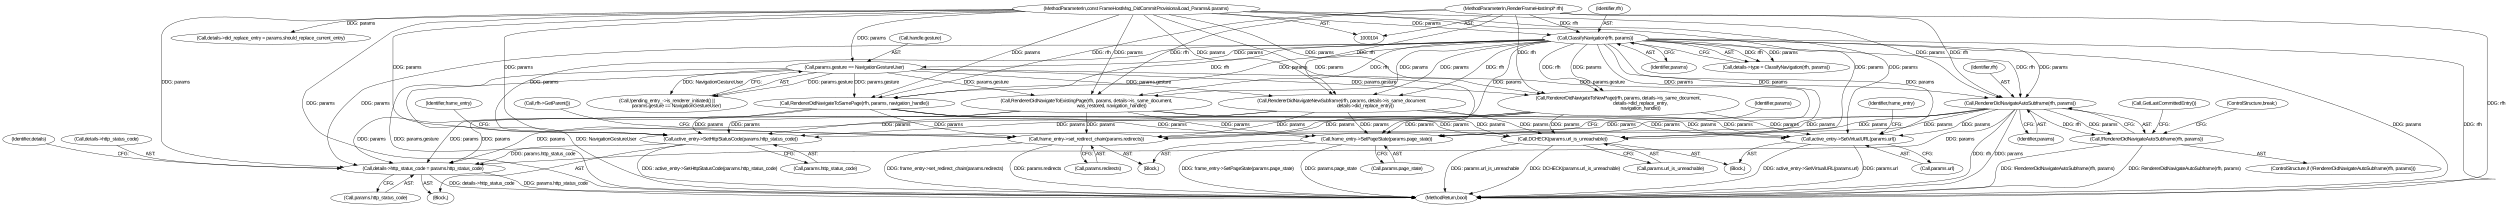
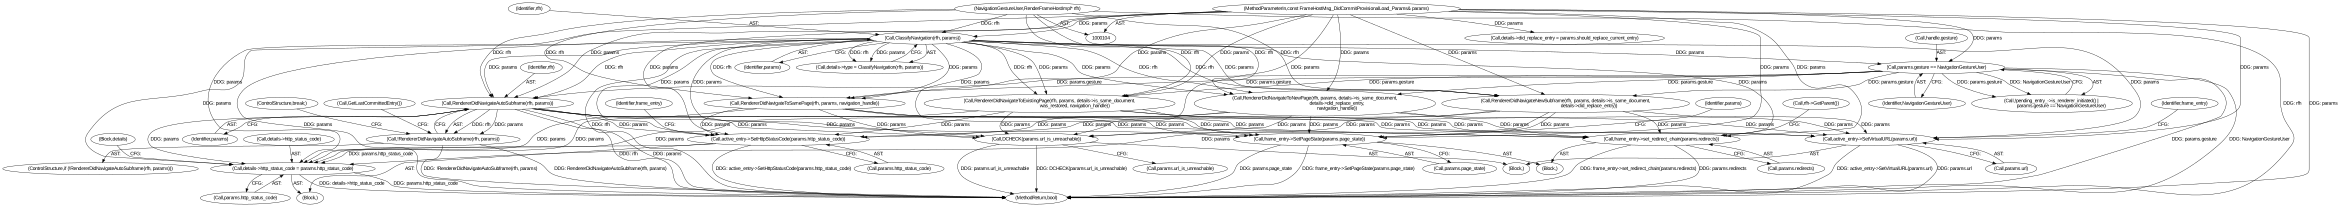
node "(MethodParameterIn,RenderFrameHostImpl* rfh)": label "(MethodParameterIn,RenderFrameHostImpl* rfh)" -> "(NavigationGestureUser,RenderFrameHostImpl* rfh)"
node "(Identifier,NavigationGestureUser)": added
node "(Identifier,details)": label "(Identifier,details)" -> "(Block,details)"
edge "(Call,params.url_is_unreachable)" -> "(Call,DCHECK(params.url_is_unreachable))": removed, label "AST:"
